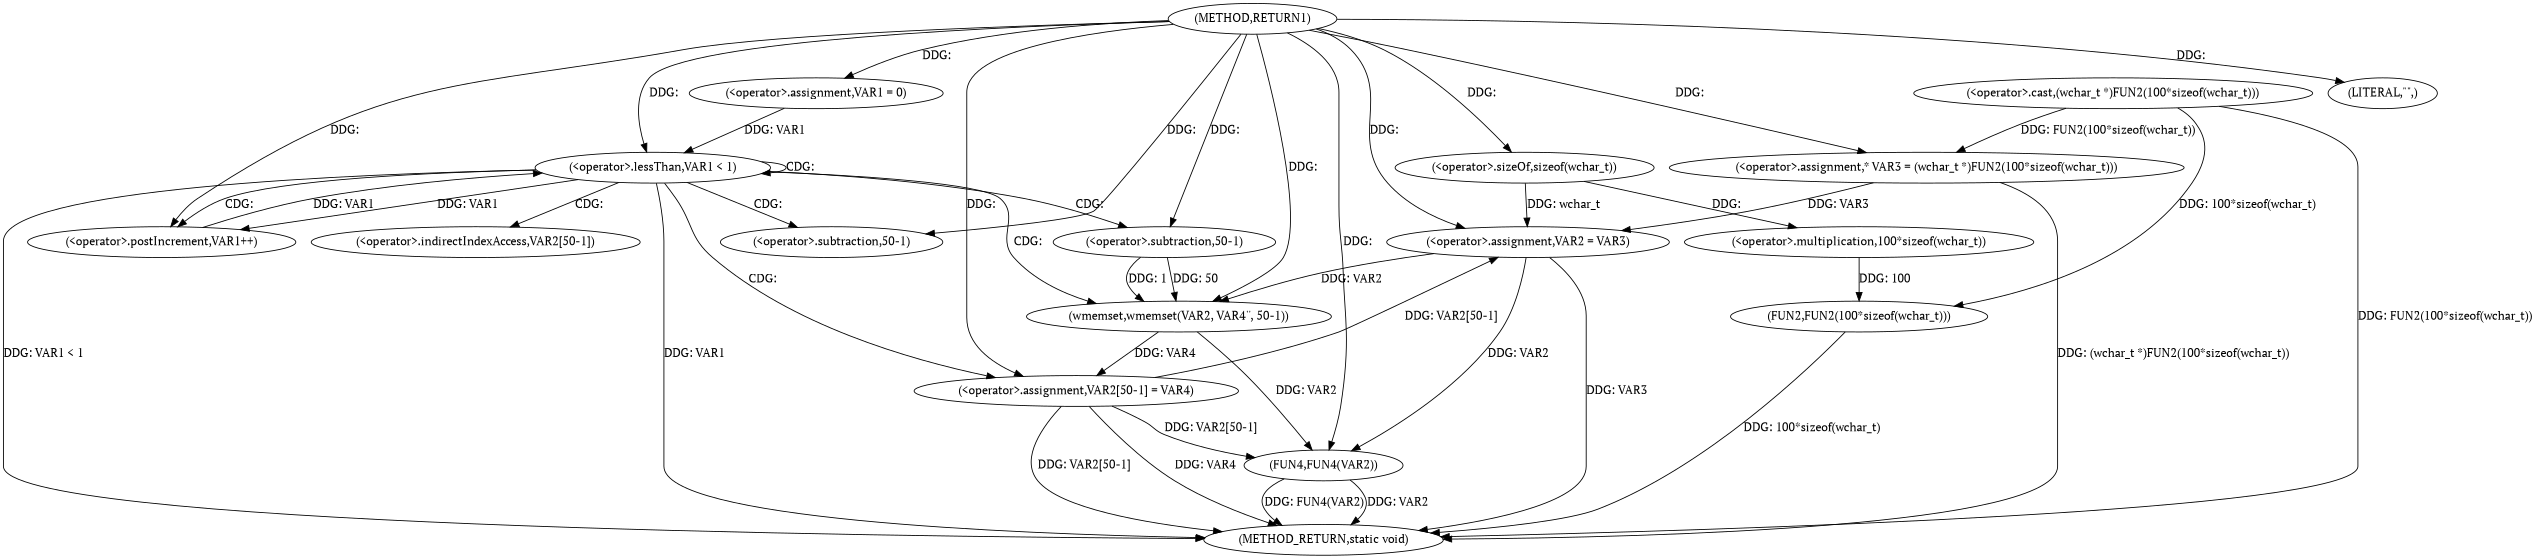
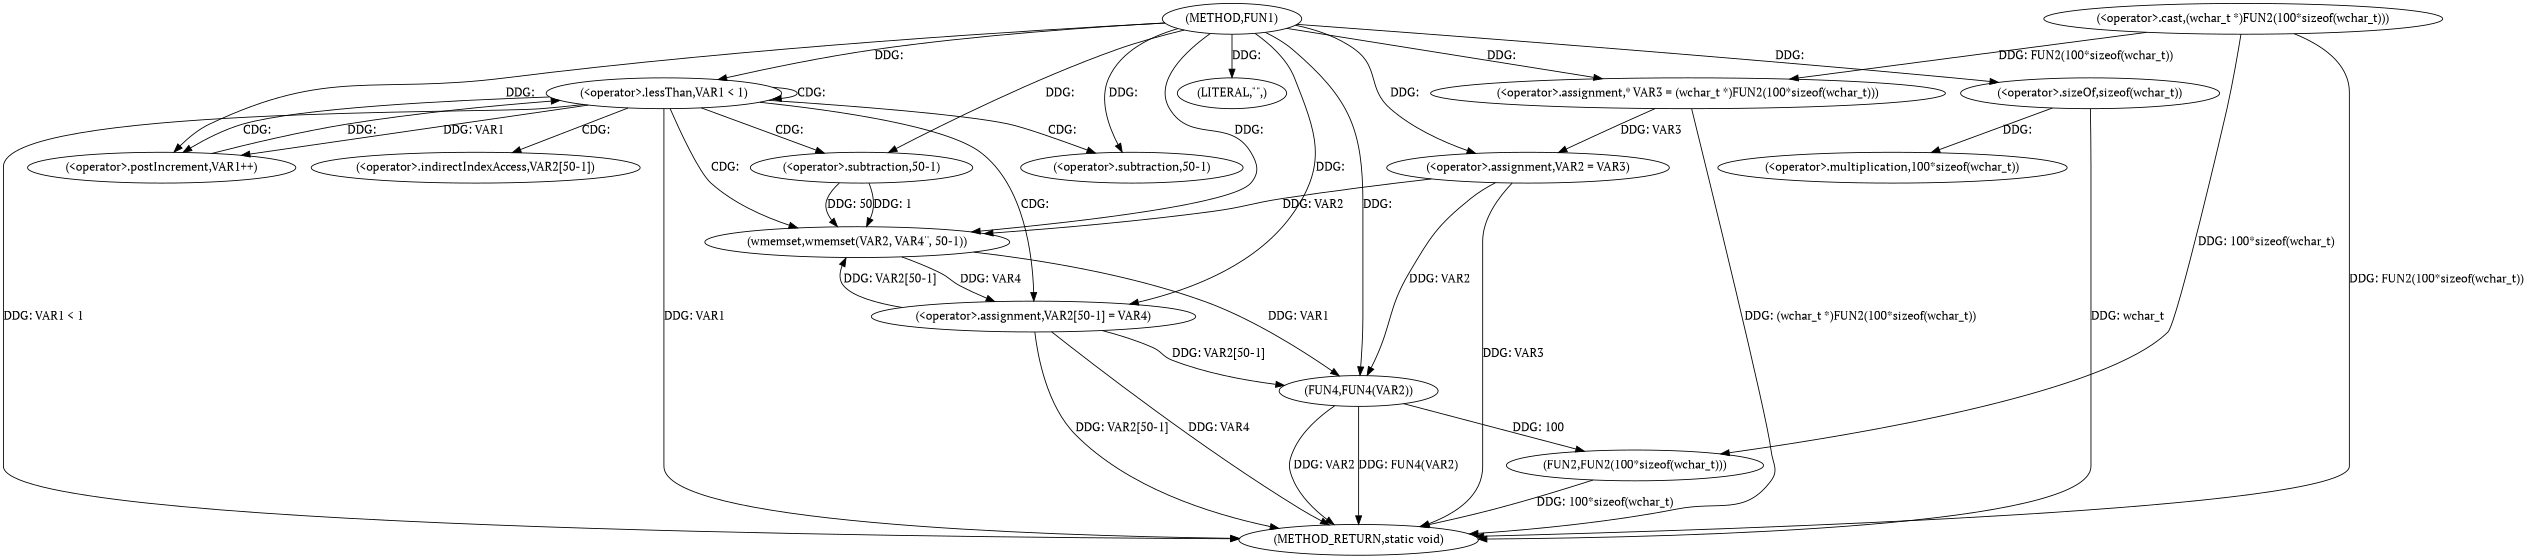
node "(METHOD,RETURN1)": label "(METHOD,RETURN1)" -> "(METHOD,FUN1)"
node "(<operator>.assignment,VAR1 = 0)": removed
edge "(<operator>.sizeOf,sizeof(wchar_t))" -> "(<operator>.assignment,VAR2 = VAR3)": now "(<operator>.sizeOf,sizeof(wchar_t))" -> "(METHOD_RETURN,static void)"
edge "(<operator>.postIncrement,VAR1++)" -> "(<operator>.lessThan,VAR1 < 1)": label "DDG: VAR1" -> "DDG: "
edge "(<operator>.multiplication,100*sizeof(wchar_t))" -> "(FUN2,FUN2(100*sizeof(wchar_t)))": now "(FUN4,FUN4(VAR2))" -> "(FUN2,FUN2(100*sizeof(wchar_t)))"
edge "(<operator>.assignment,VAR2[50-1] = VAR4)" -> "(<operator>.assignment,VAR2 = VAR3)": now "(<operator>.assignment,VAR2[50-1] = VAR4)" -> "(wmemset,wmemset(VAR2, VAR4'', 50-1))"
edge "(wmemset,wmemset(VAR2, VAR4'', 50-1))" -> "(FUN4,FUN4(VAR2))": label "DDG: VAR2" -> "DDG: VAR1"
